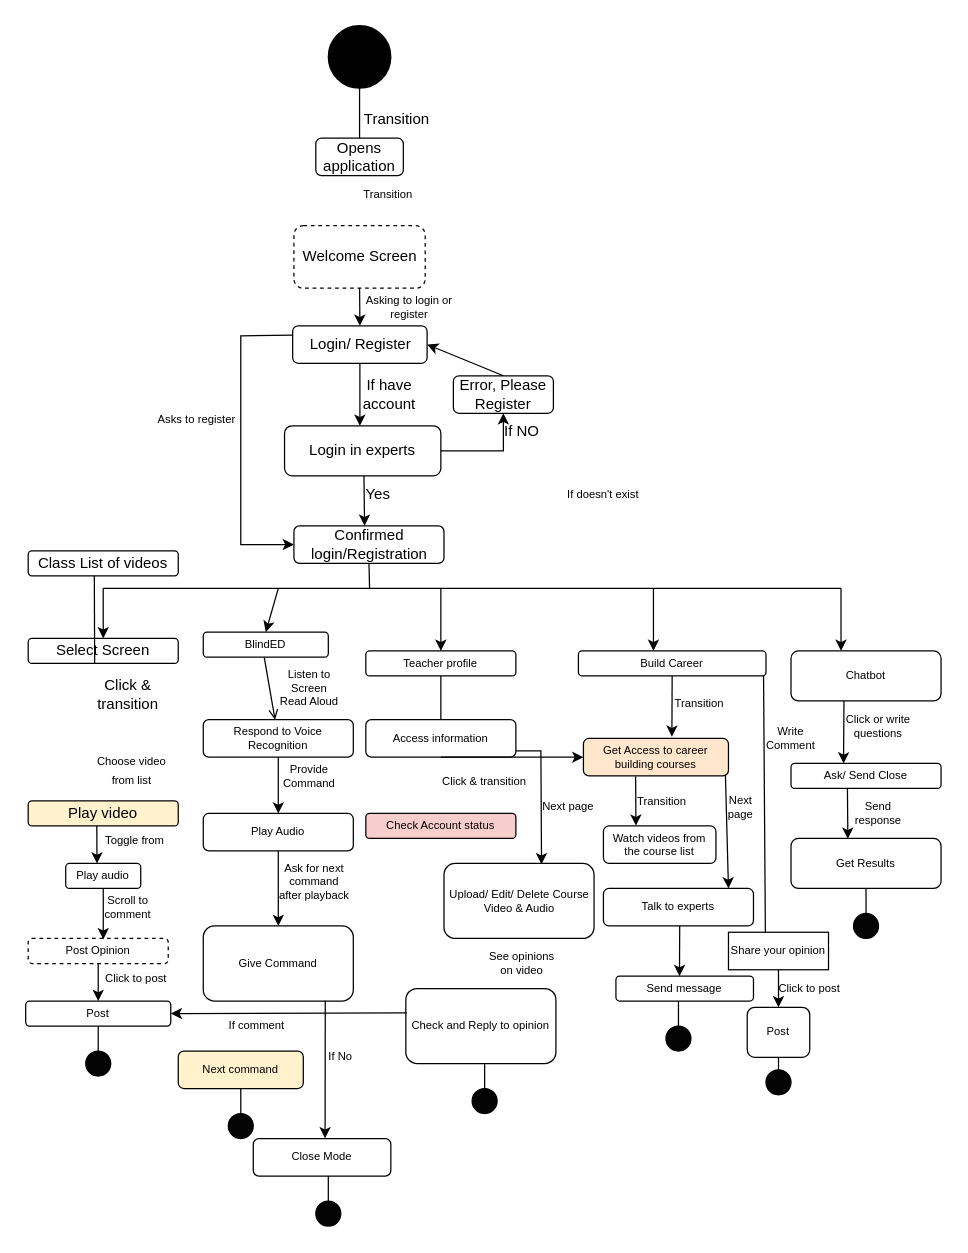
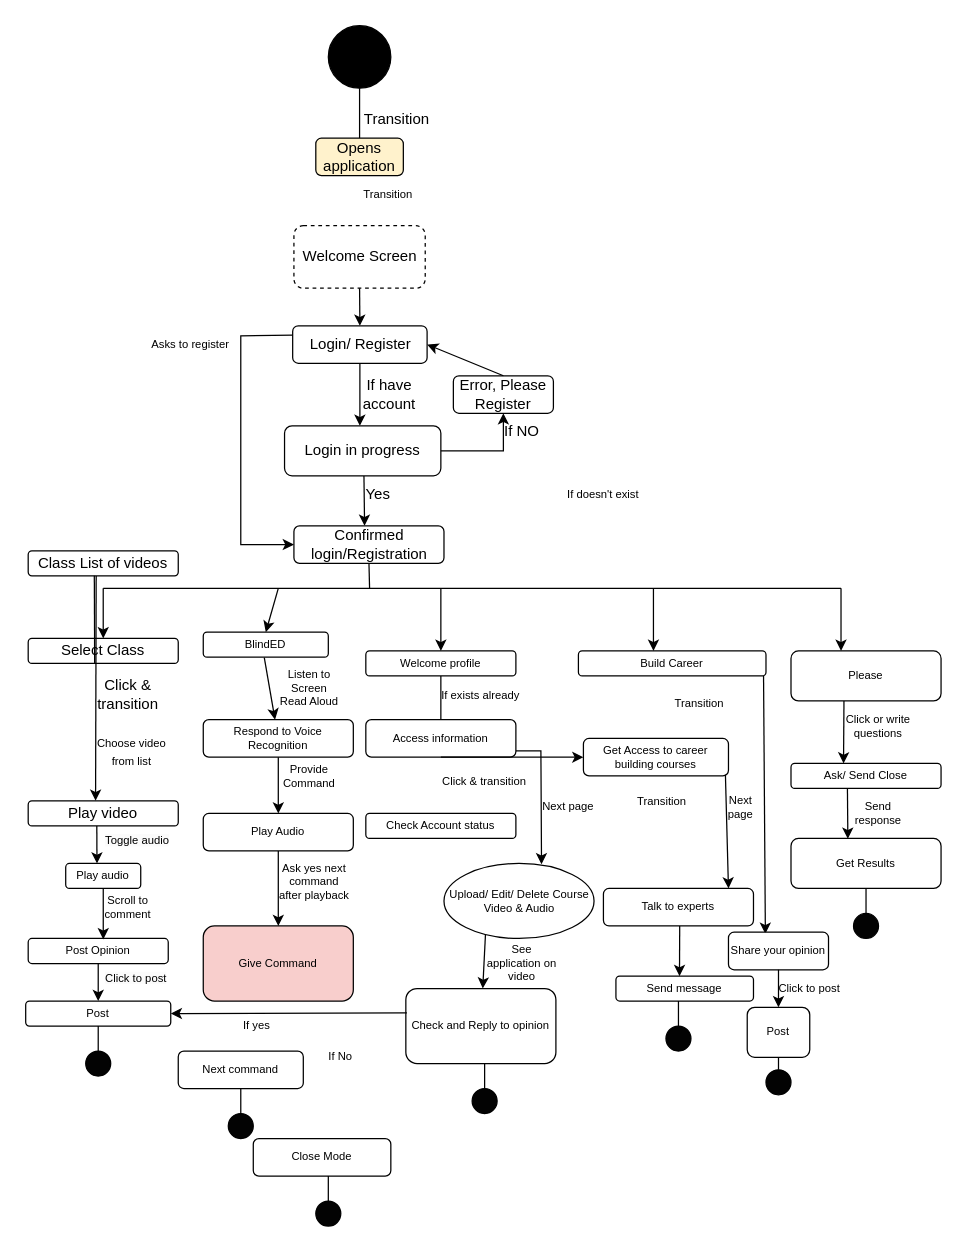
node "Opens application": fillcolor #ffffff -> #fff2cc
node "Asking to login or register": removed
node "Asks to register": moved (197, 419) -> (191, 344)
node "Login in experts": label "Login in experts" -> "Login in progress"
node "Select Screen": label "Select Screen" -> "Select Class"
node "Teacher profile": label "Teacher profile" -> "Welcome profile"
node "Chatbot": label "Chatbot" -> "Please"
edge "Class List of videos" -> "Play video": added
node "If exists already": added
edge "Build Career" -> "Get Access to career building courses": removed
edge "BlindED" -> "Respond to Voice Recognition": arrowhead open -> classic
node "Write Comment": removed
node "Get Access to career building courses": fillcolor #ffe6cc -> #ffffff
node "Choose video from list": moved (132, 769) -> (132, 751)
edge "Get Access to career building courses" -> "Watch videos from the course list": removed
node "Play video": fillcolor #fff2cc -> #ffffff
node "Check Account status": fillcolor #f8cecc -> #ffffff
node "Toggle from": label "Toggle from" -> "Toggle audio"
node "Watch videos from the course list": removed
node "Ask for next command after playback": label "Ask for next command after playback" -> "Ask yes next command after playback"
node "Upload/ Edit/ Delete Course Video & Audio": shape rounded rectangle -> ellipse
edge "Build Career" -- "Share your opinion": arrowhead none -> classic
node "Post Opinion": style dashed -> solid
node "Share your opinion": shape rectangle -> rounded rectangle
edge "Upload/ Edit/ Delete Course Video & Audio" -> "Check and Reply to opinion": added
node "Give Command": fillcolor #ffffff -> #f8cecc
node "See opinions on video": label "See opinions on video" -> "See application on video"
node "If comment": label "If comment" -> "If yes"
edge "Give Command" -> "Close Mode": removed
node "Next command": fillcolor #fff2cc -> #ffffff
